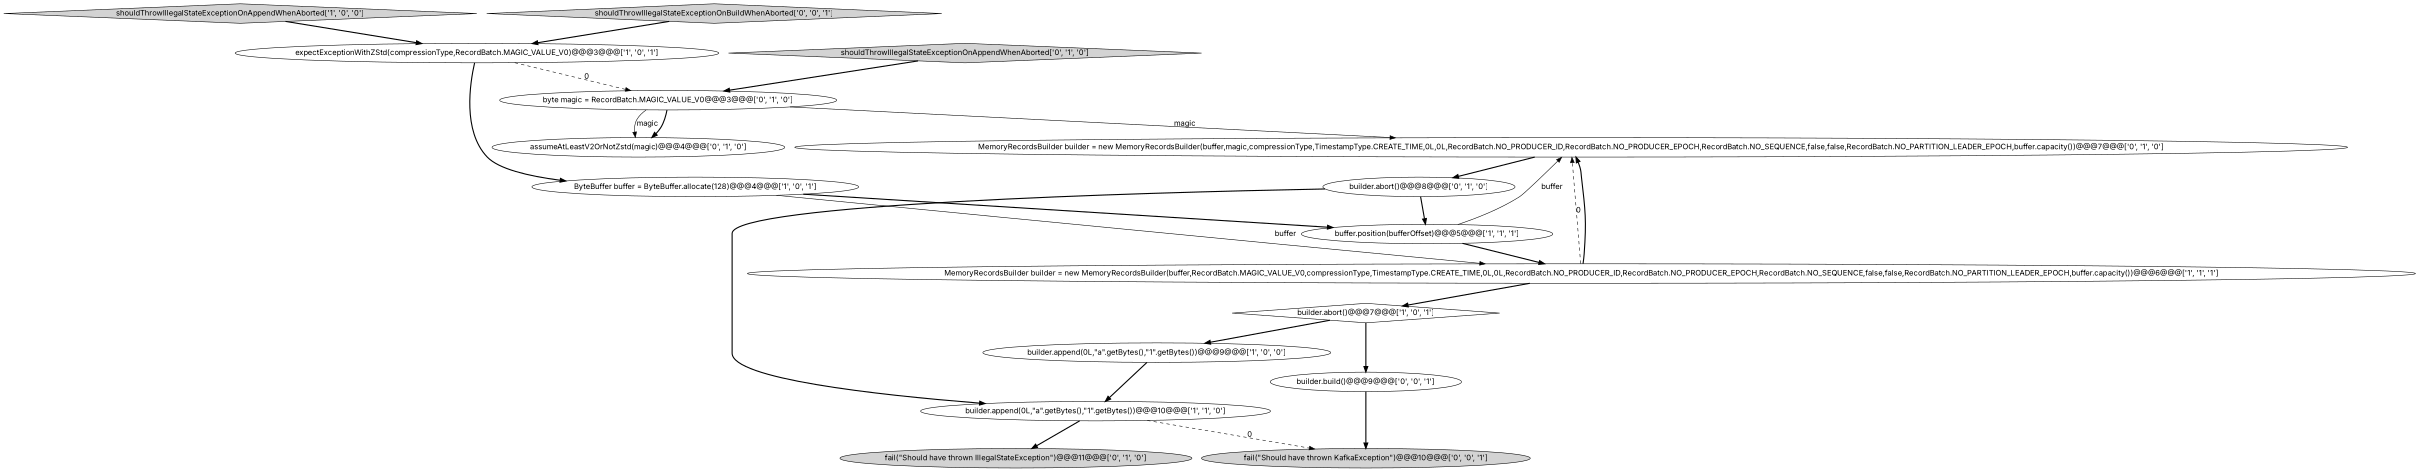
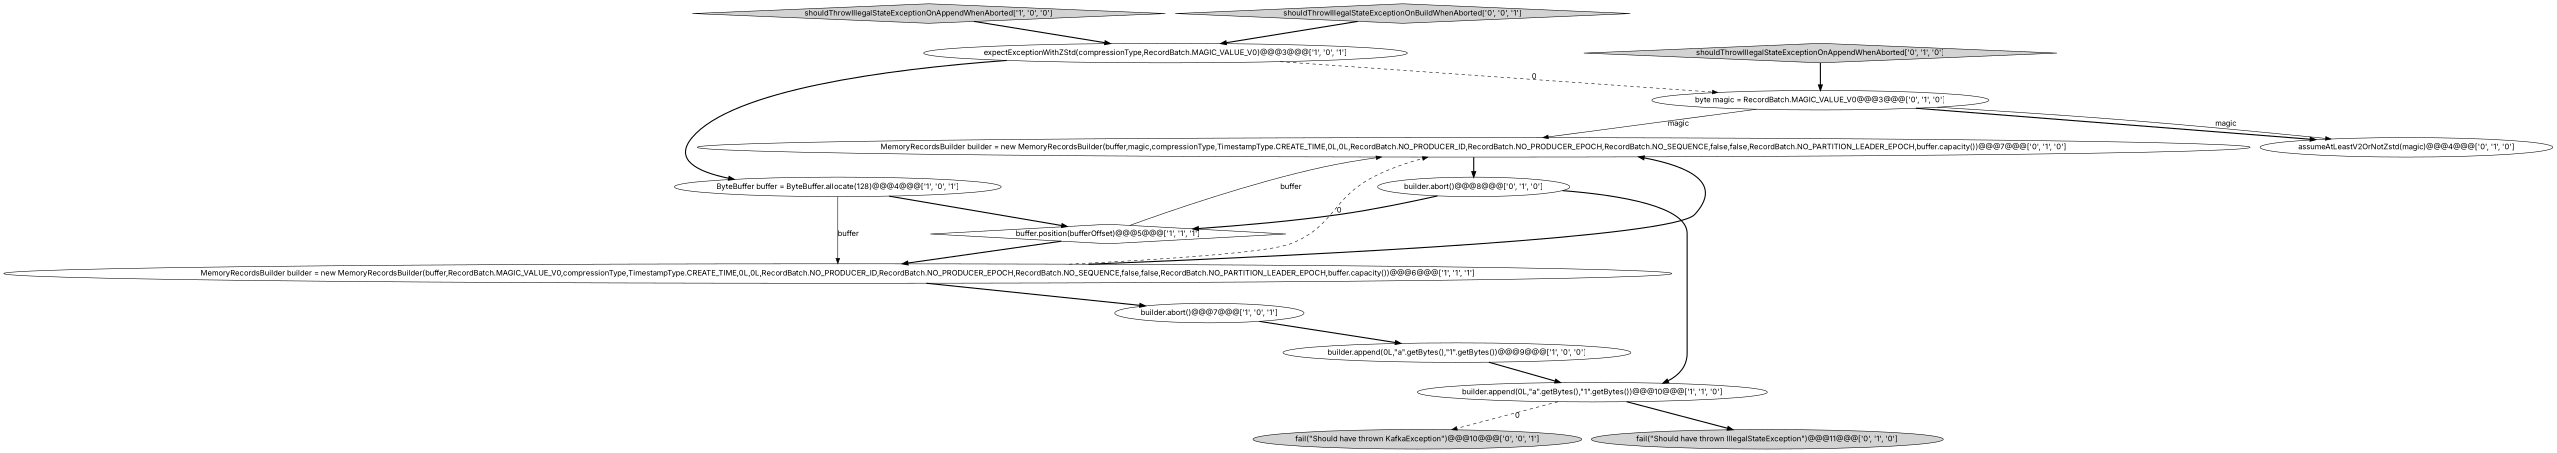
node "buffer.position(bufferOffset)@@@5@@@['1', '1', '1']": shape ellipse -> diamond
node "builder.abort()@@@7@@@['1', '0', '1']": shape diamond -> ellipse
node "builder.build()@@@9@@@['0', '0', '1']": removed
